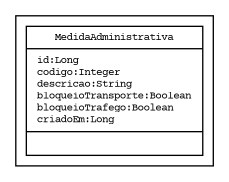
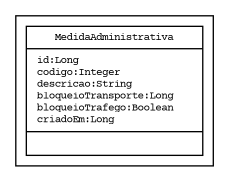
node "MedidaAdministrativa": text "bloqueioTransporte:Boolean" -> "bloqueioTransporte:Long"
